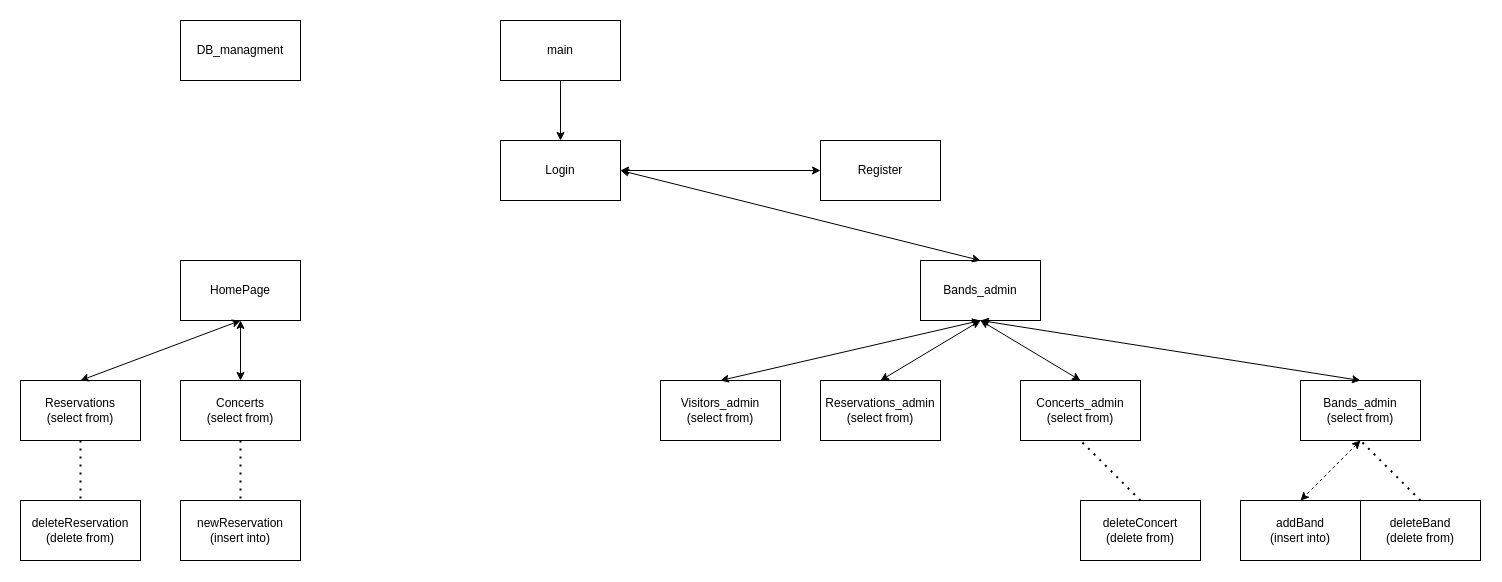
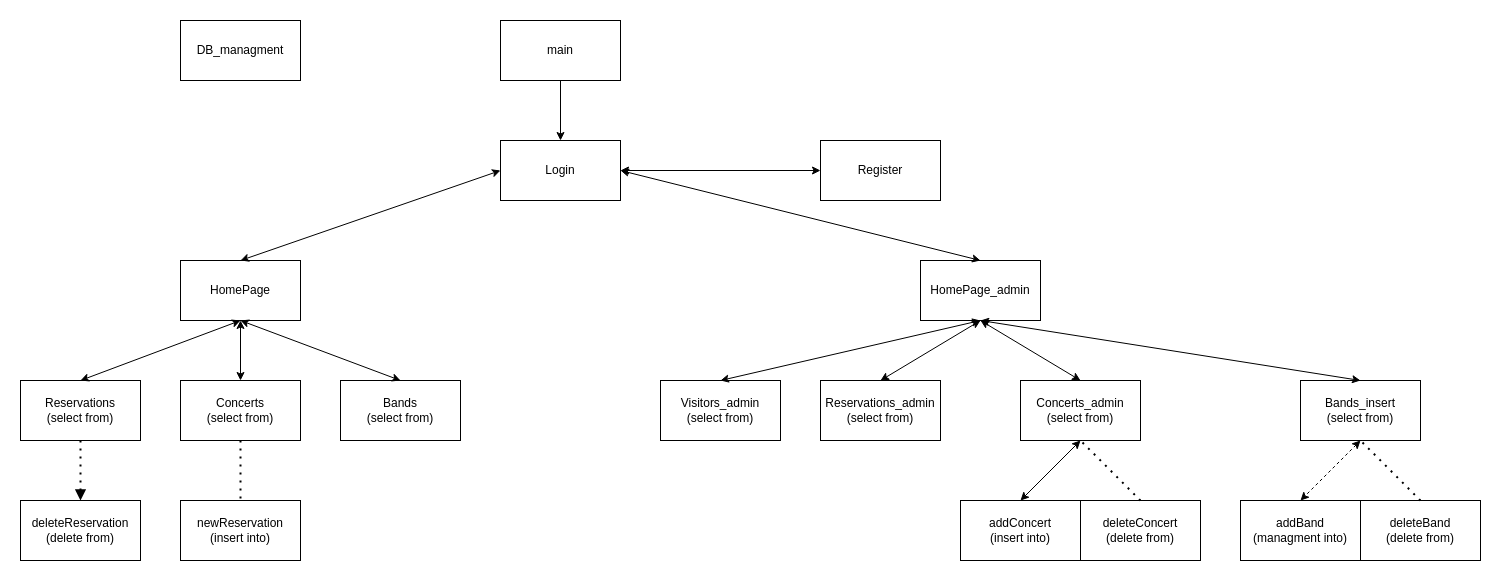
edge "Login" -- "HomePage": added
node "Bands_admin": label "Bands_admin" -> "HomePage_admin"
edge "HomePage" -- "Bands (select from)": added
node "Bands (select from)": added
node "Bands_admin (select from)": label "Bands_admin (select from)" -> "Bands_insert (select from)"
edge "Concerts_admin (select from)" -- "addConcert (insert into)": added
edge "Reservations (select from)" -- "deleteReservation (delete from)": arrowhead none -> block
node "addConcert (insert into)": added
node "addBand (insert into)": label "addBand (insert into)" -> "addBand (managment into)"
